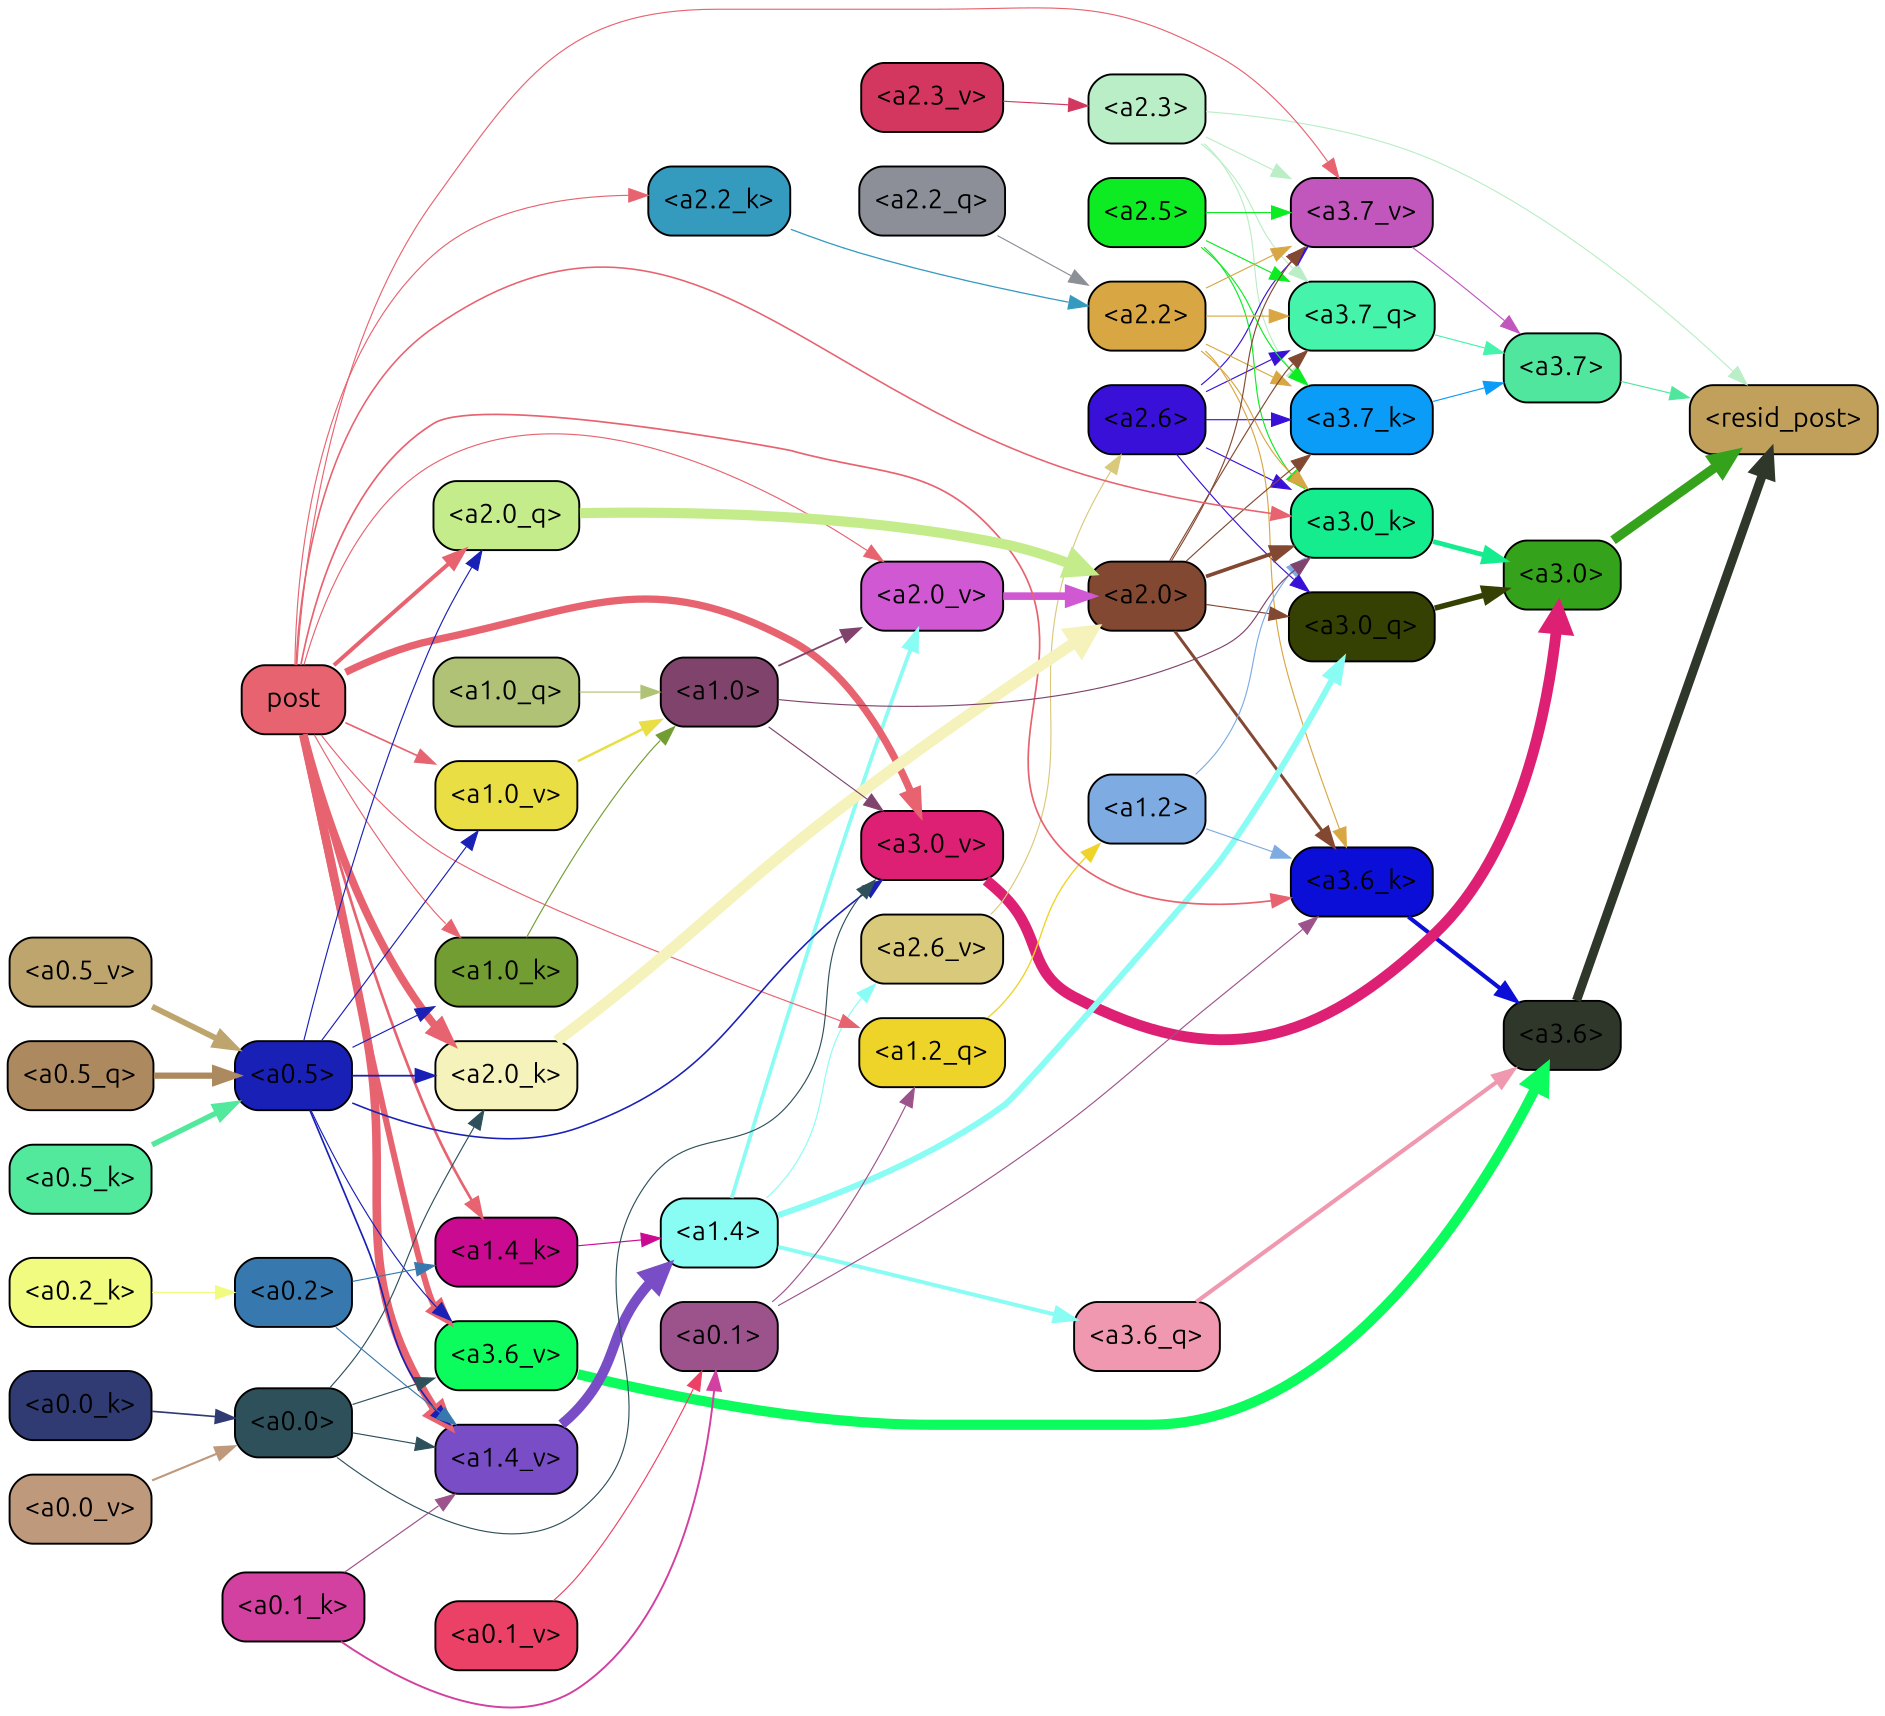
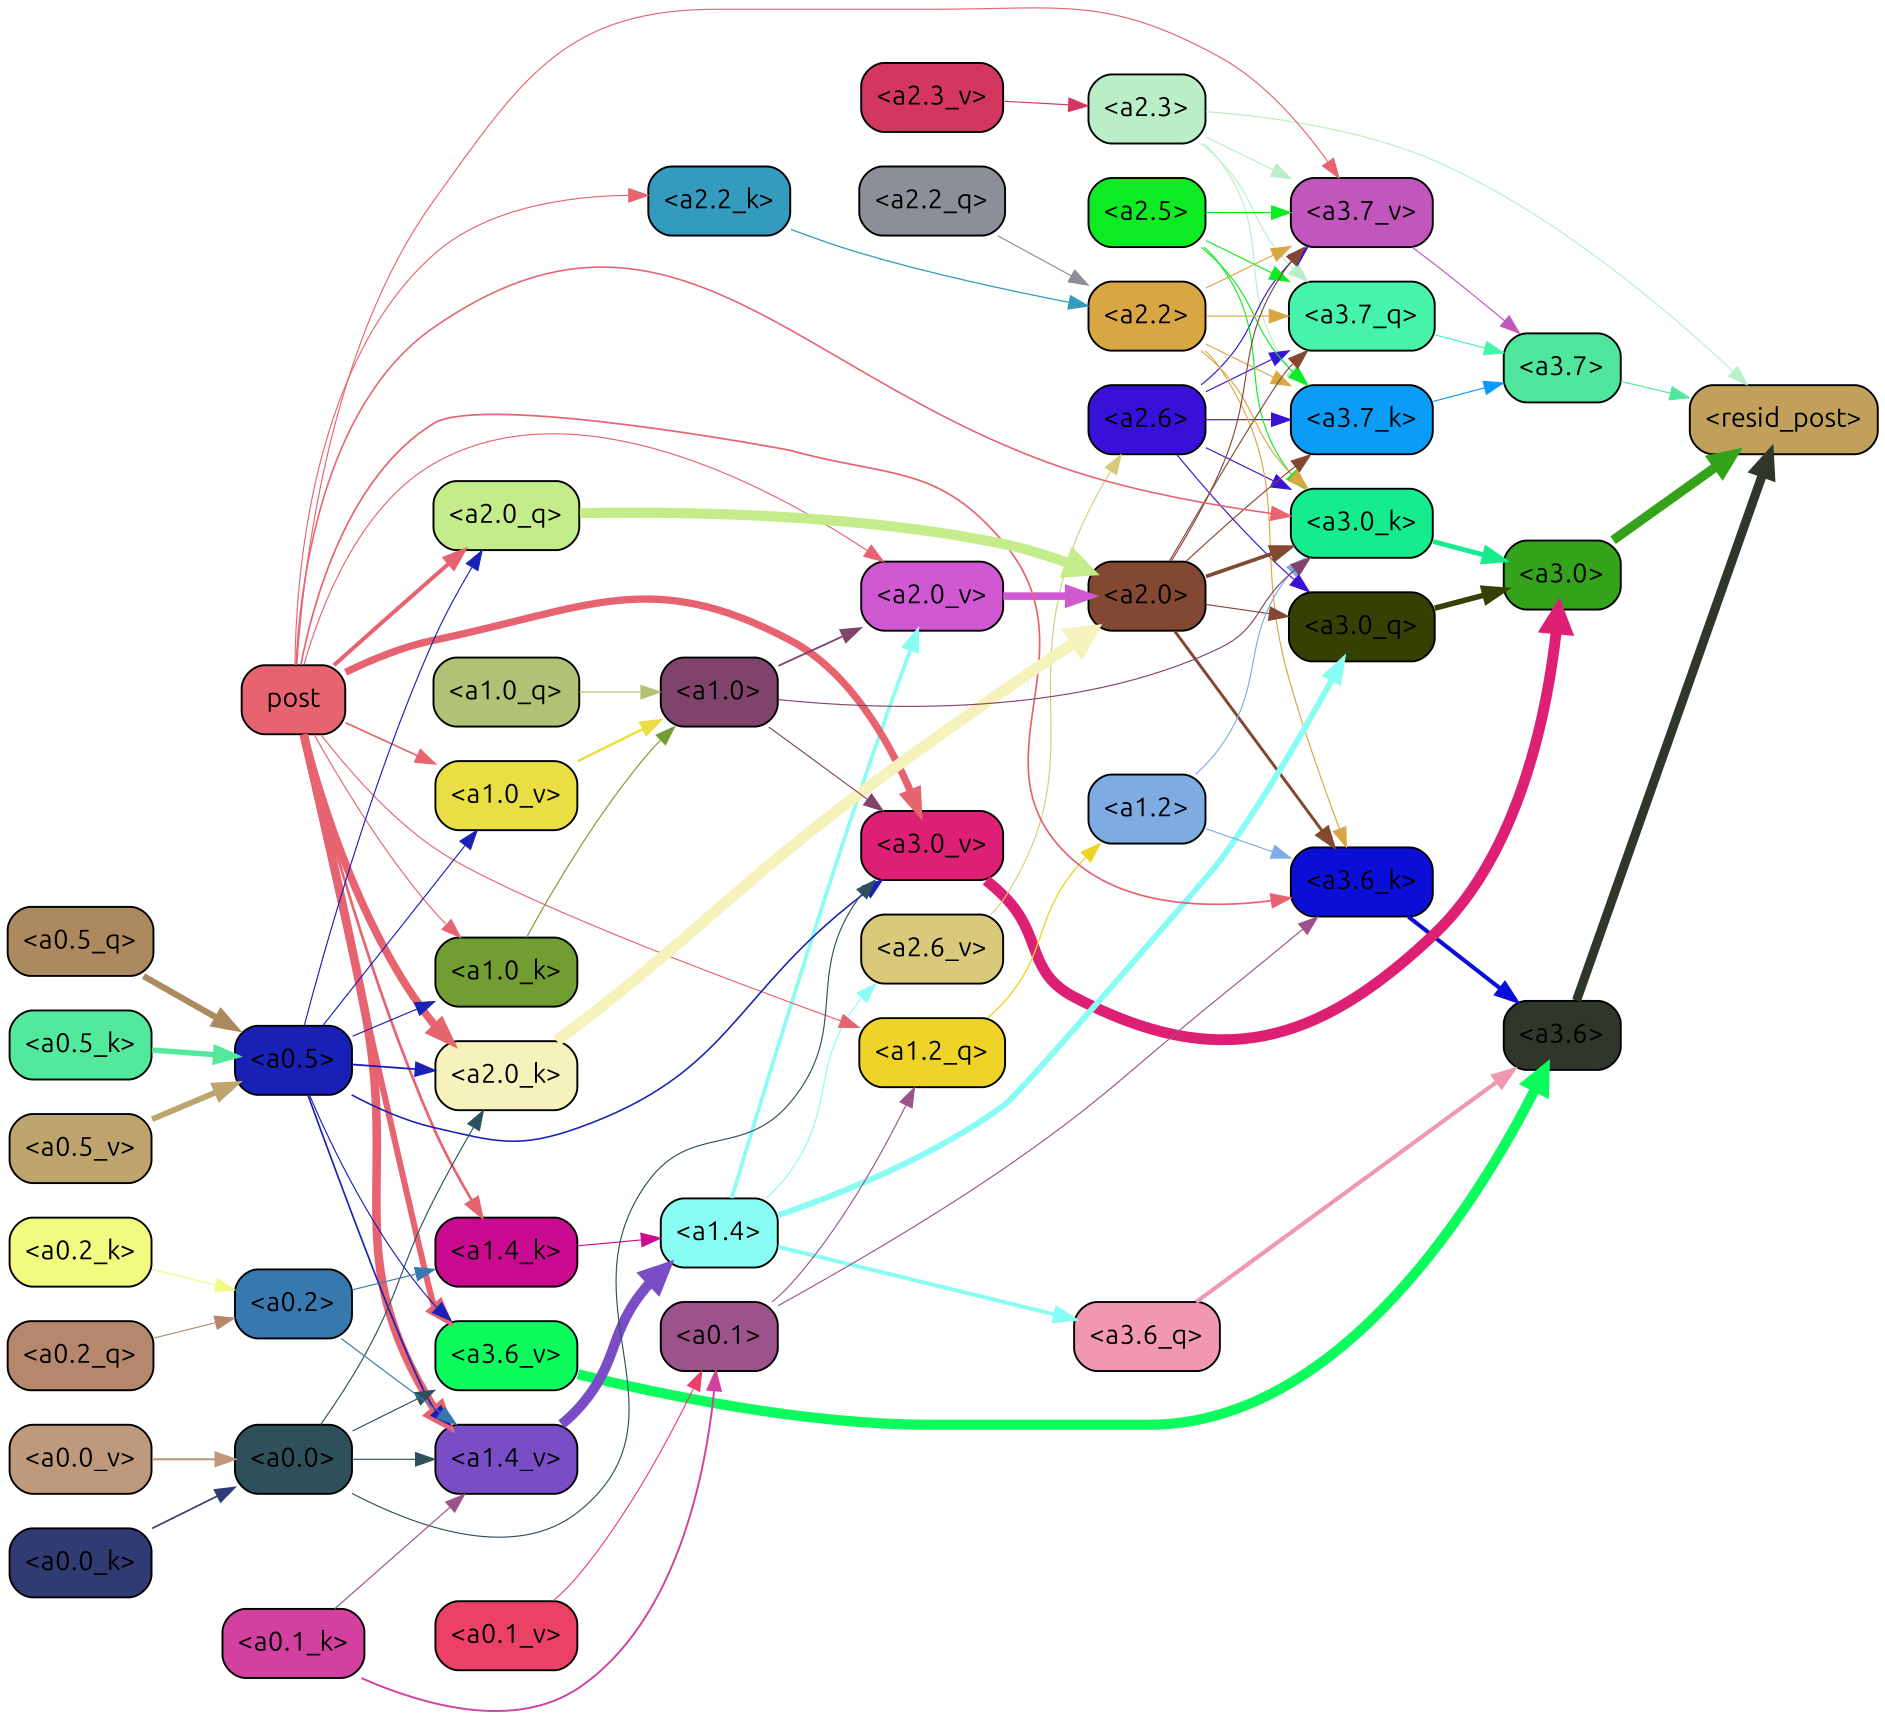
node "<a0.2_q>": added
